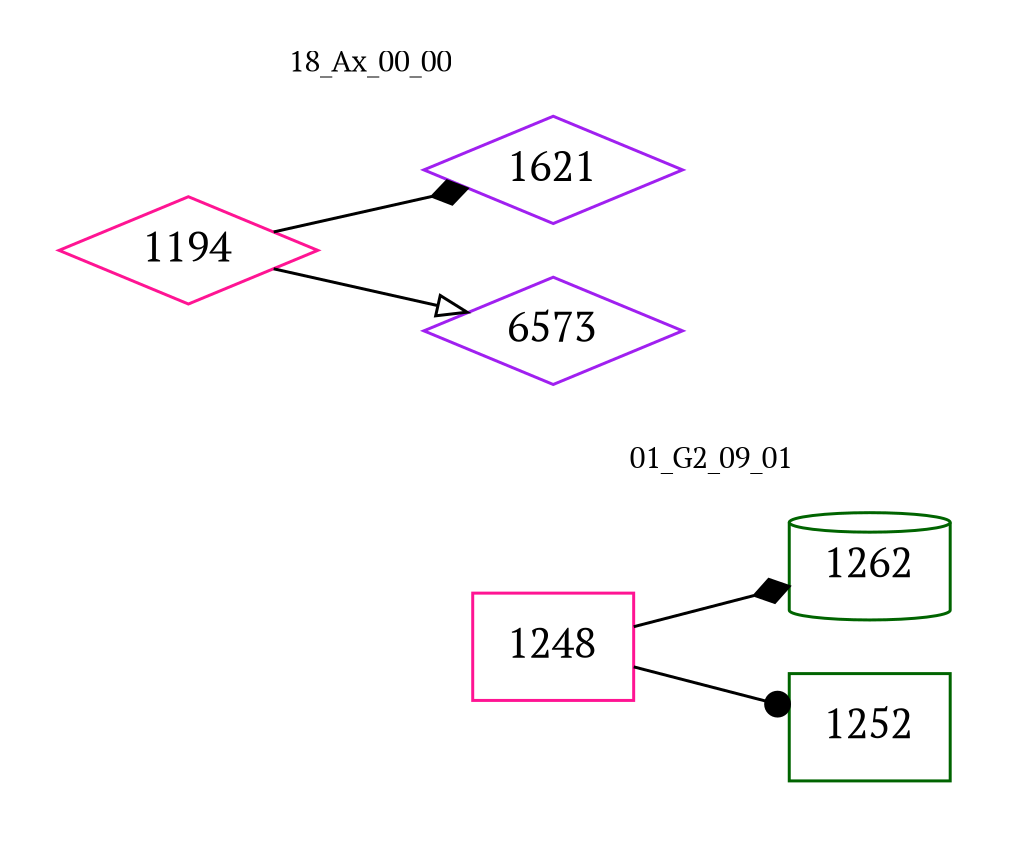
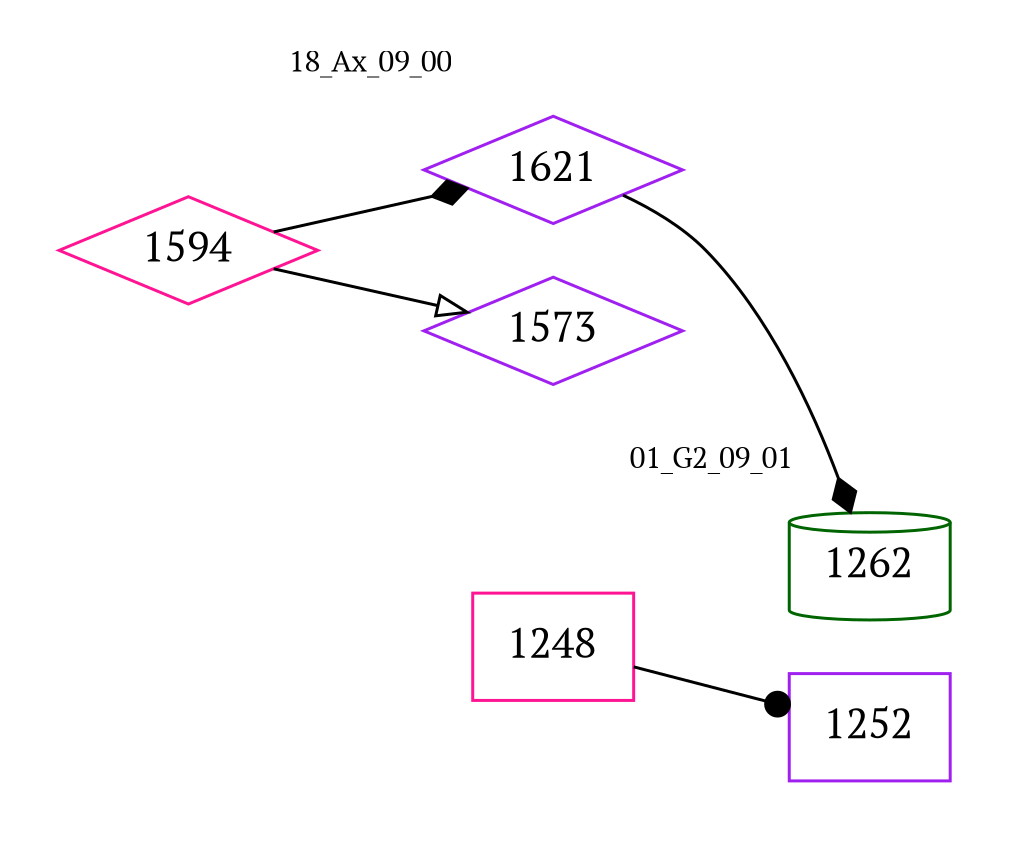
cluster "18_Ax_00_00": label "18_Ax_00_00" -> "18_Ax_09_00"
node "1194": label "1194" -> "1594"
node "6573": label "6573" -> "1573"
edge "1248" -> "1262": now "1621" -> "1262"
node "1252": color darkgreen -> purple
